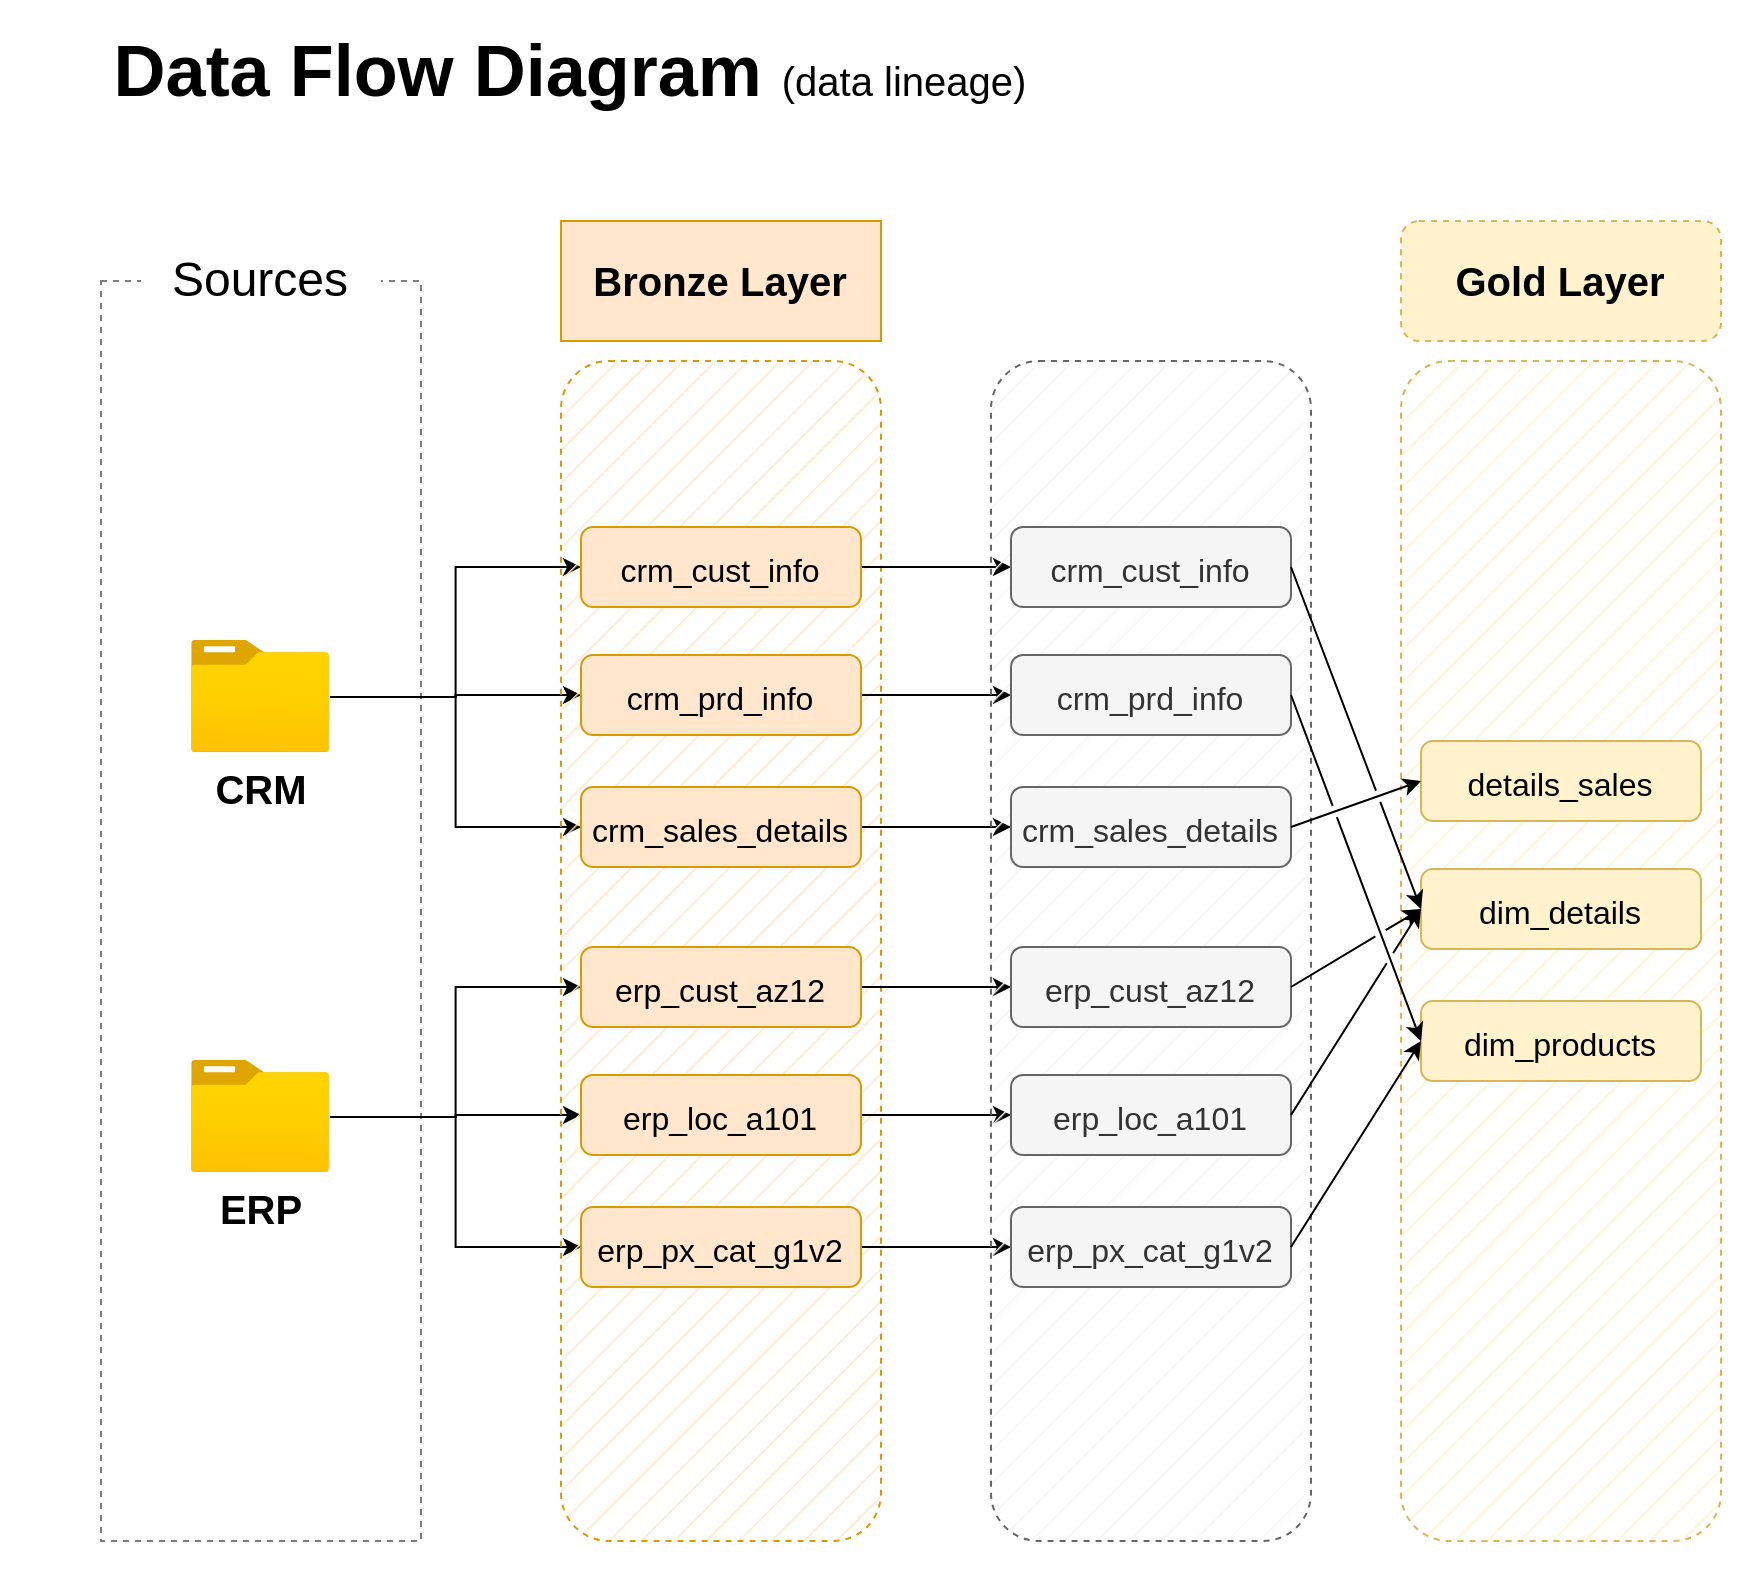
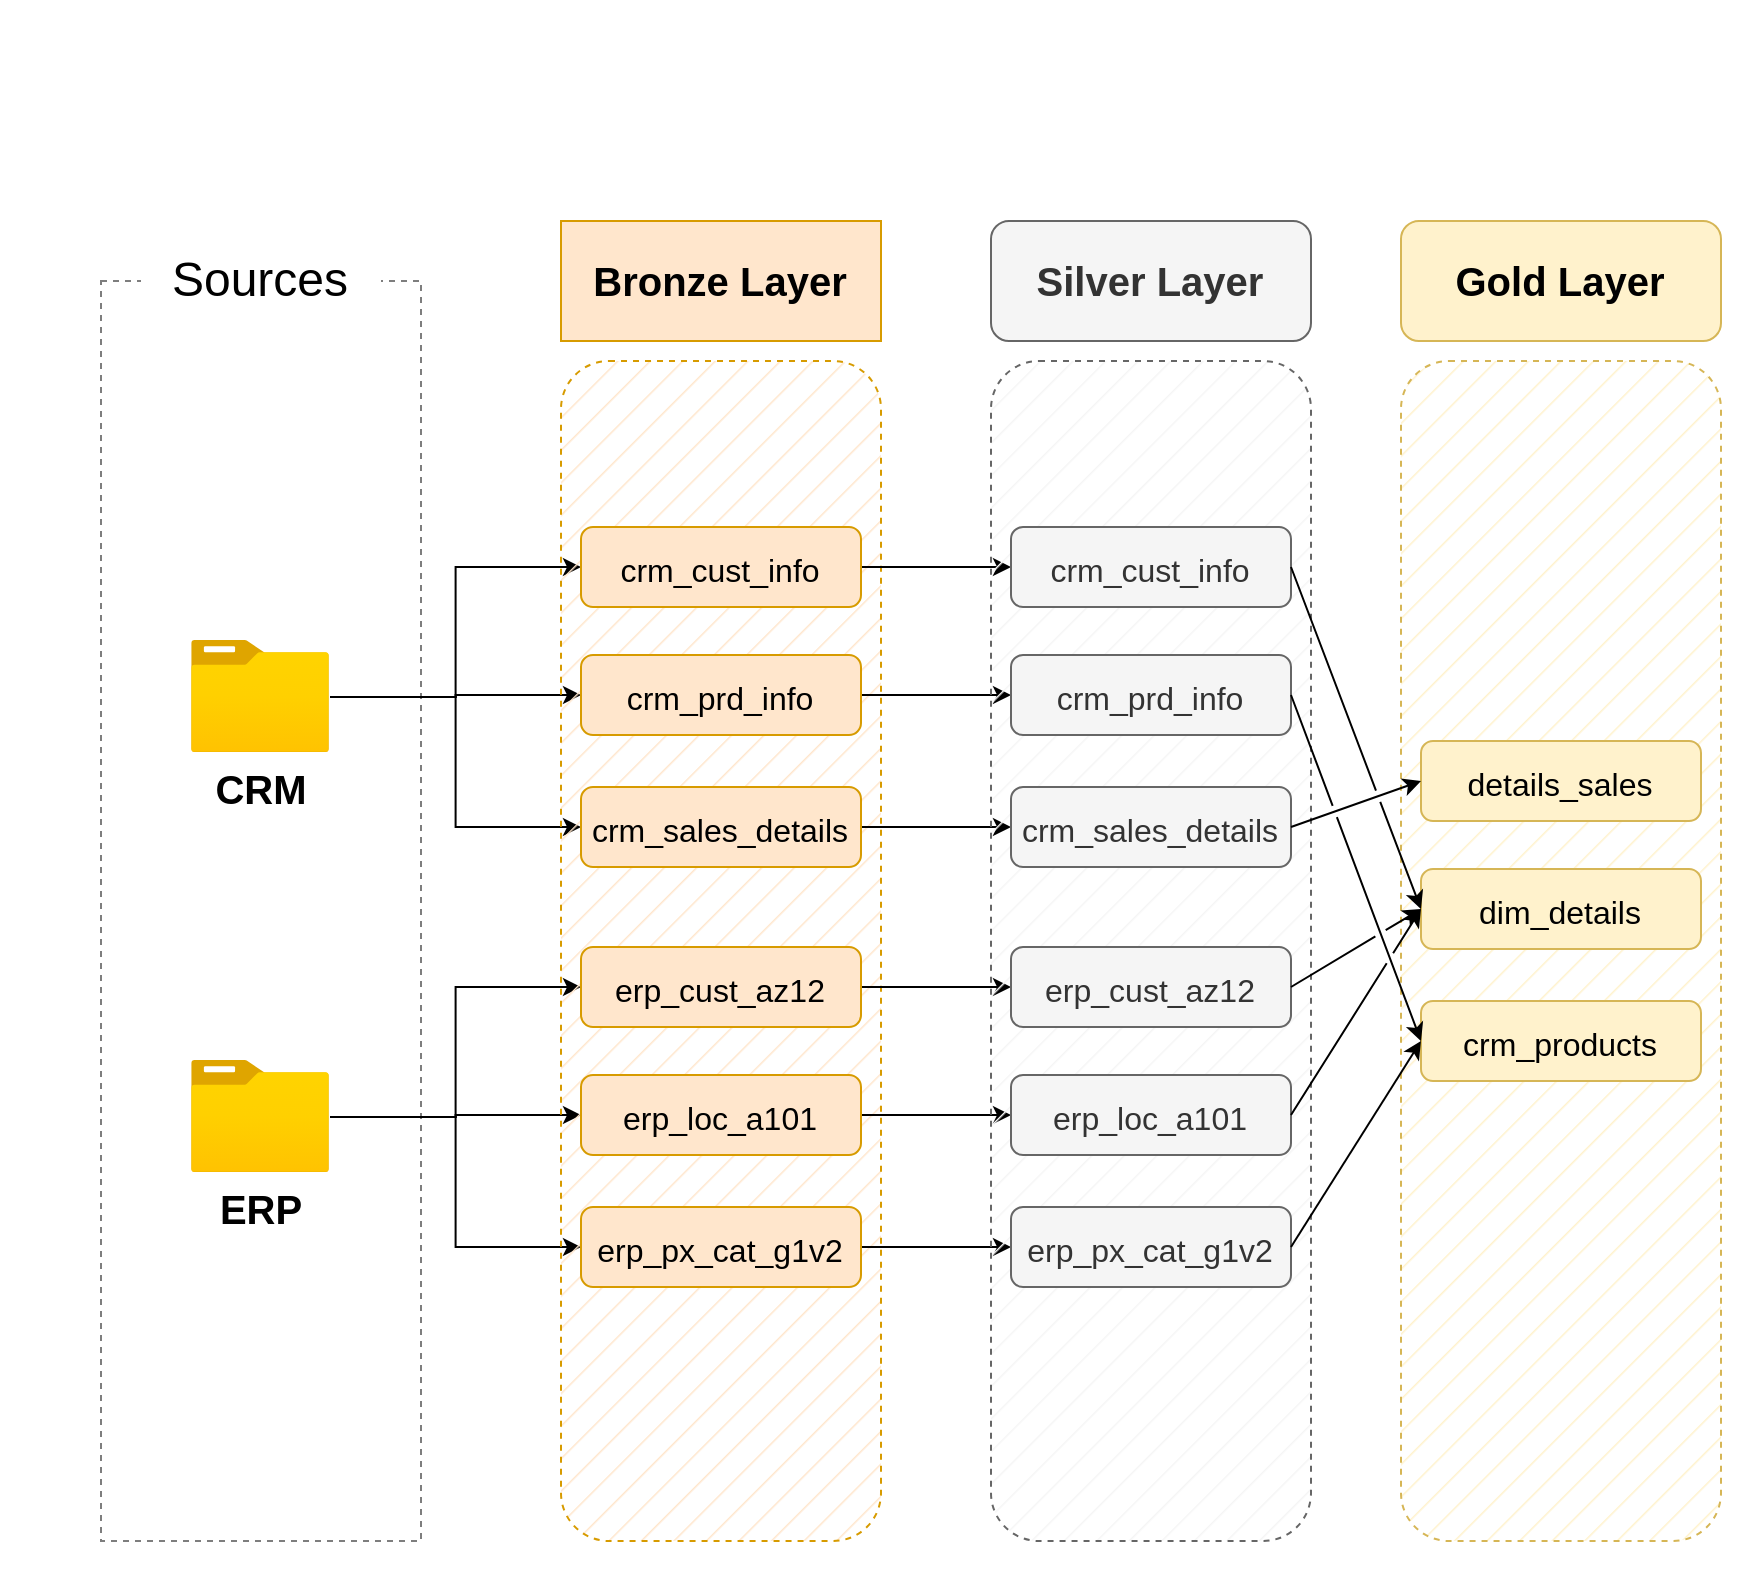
node "Data Flow Diagram (data lineage)": removed
node "Silver Layer": added
node "Gold Layer": style dashed -> solid
node "dim_products": label "dim_products" -> "crm_products"
